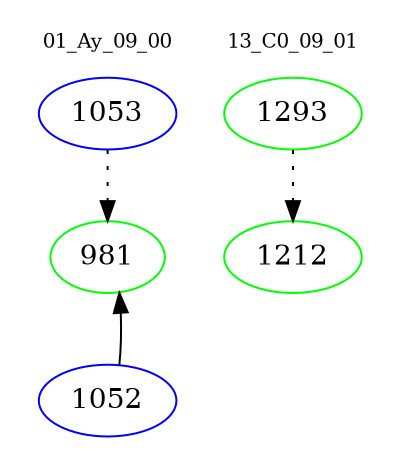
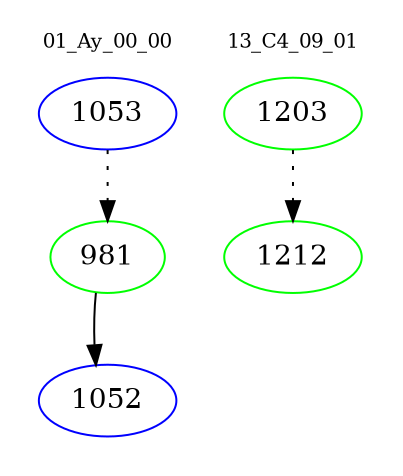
cluster "01_Ay_09_00": label "01_Ay_09_00" -> "01_Ay_00_00"
cluster "13_C0_09_01": label "13_C0_09_01" -> "13_C4_09_01"
node "1293": label "1293" -> "1203"
edge "1052" -> "981": reversed
